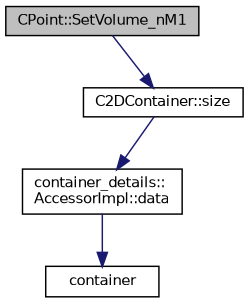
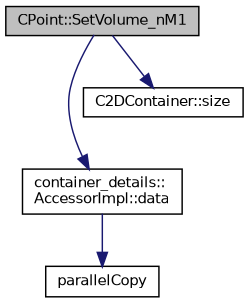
edge "C2DContainer::size" -> "container_details:: AccessorImpl::data": now "CPoint::SetVolume_nM1" -> "container_details:: AccessorImpl::data"
node "container": label "container" -> "parallelCopy"
